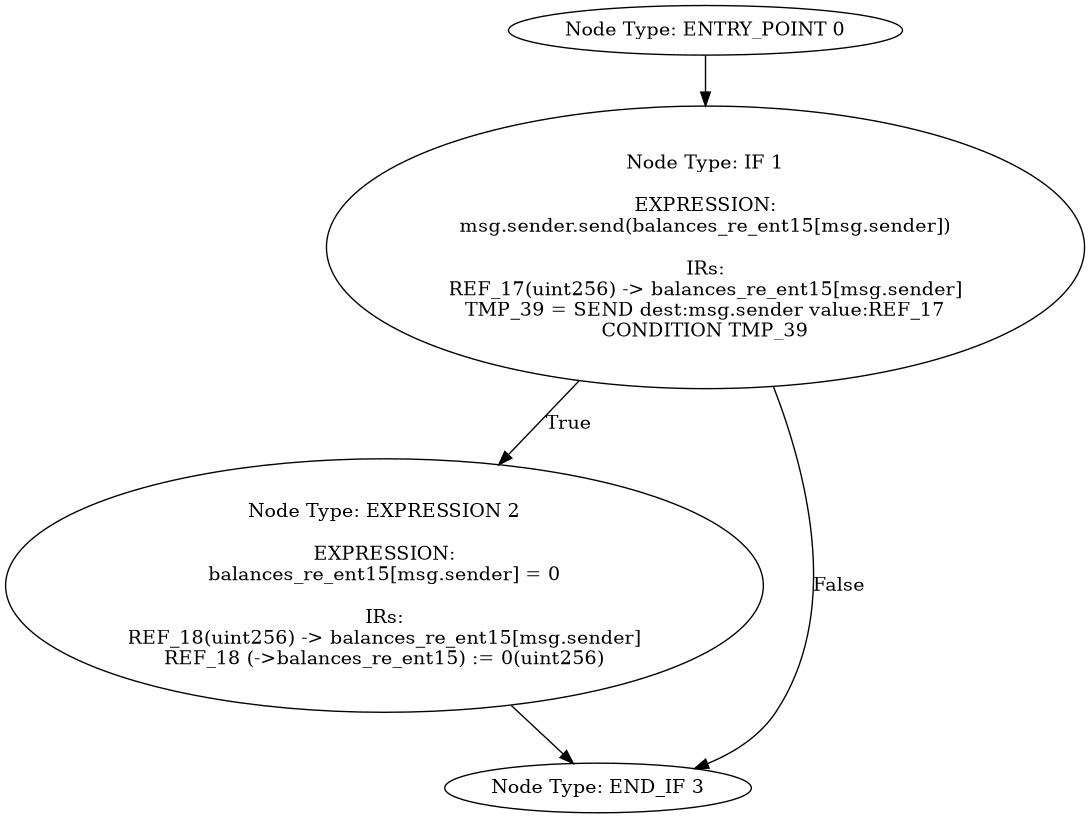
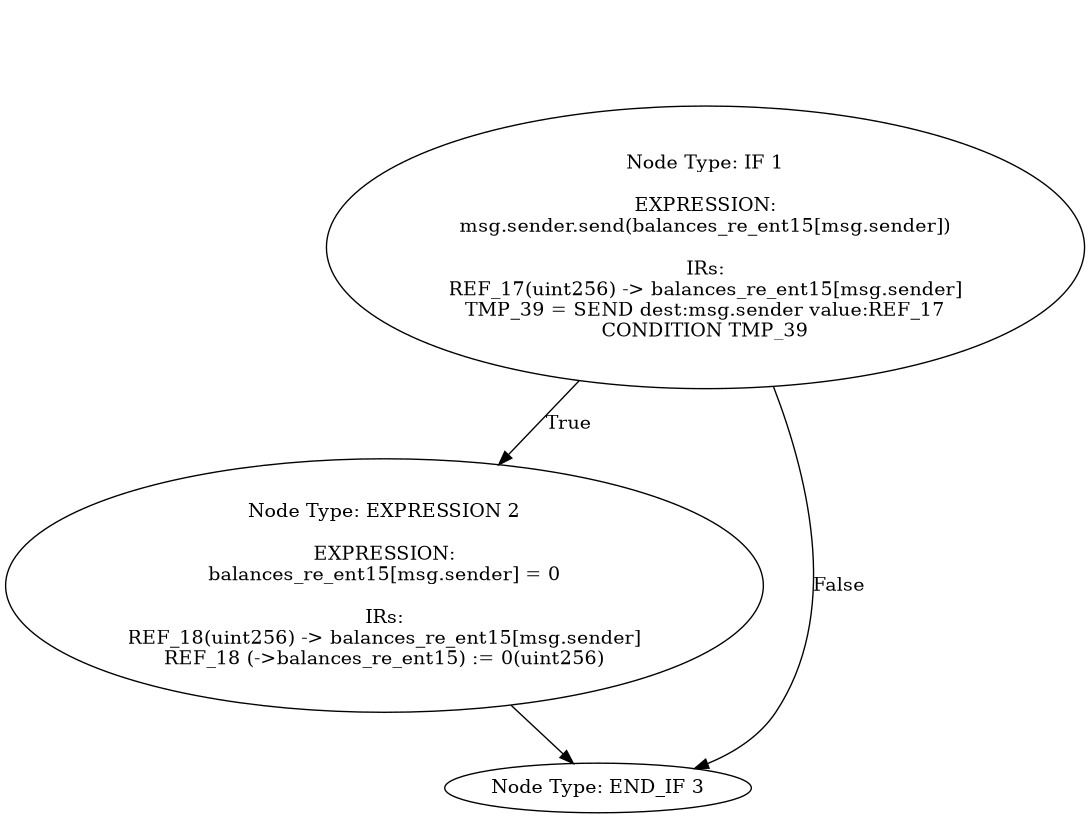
node "Node Type: ENTRY_POINT 0": removed
